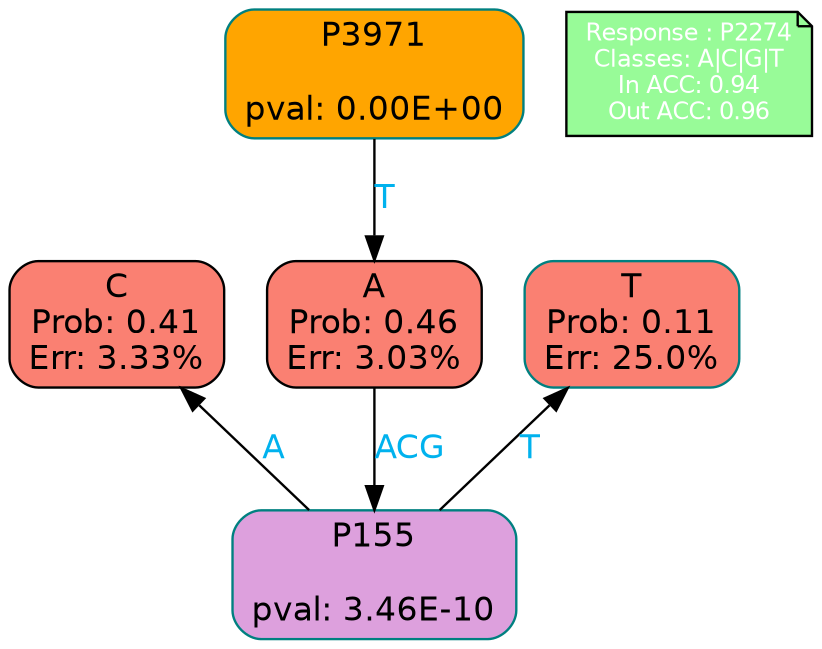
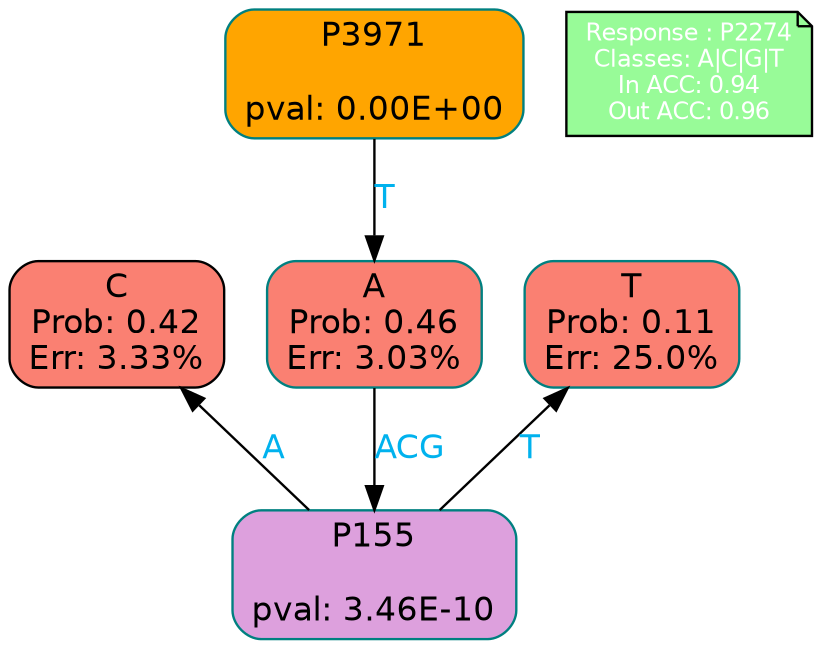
node "C Prob: 0.41 Err: 3.33%": label "C Prob: 0.41 Err: 3.33%" -> "C Prob: 0.42 Err: 3.33%"
node "A Prob: 0.46 Err: 3.03%": color black -> teal
